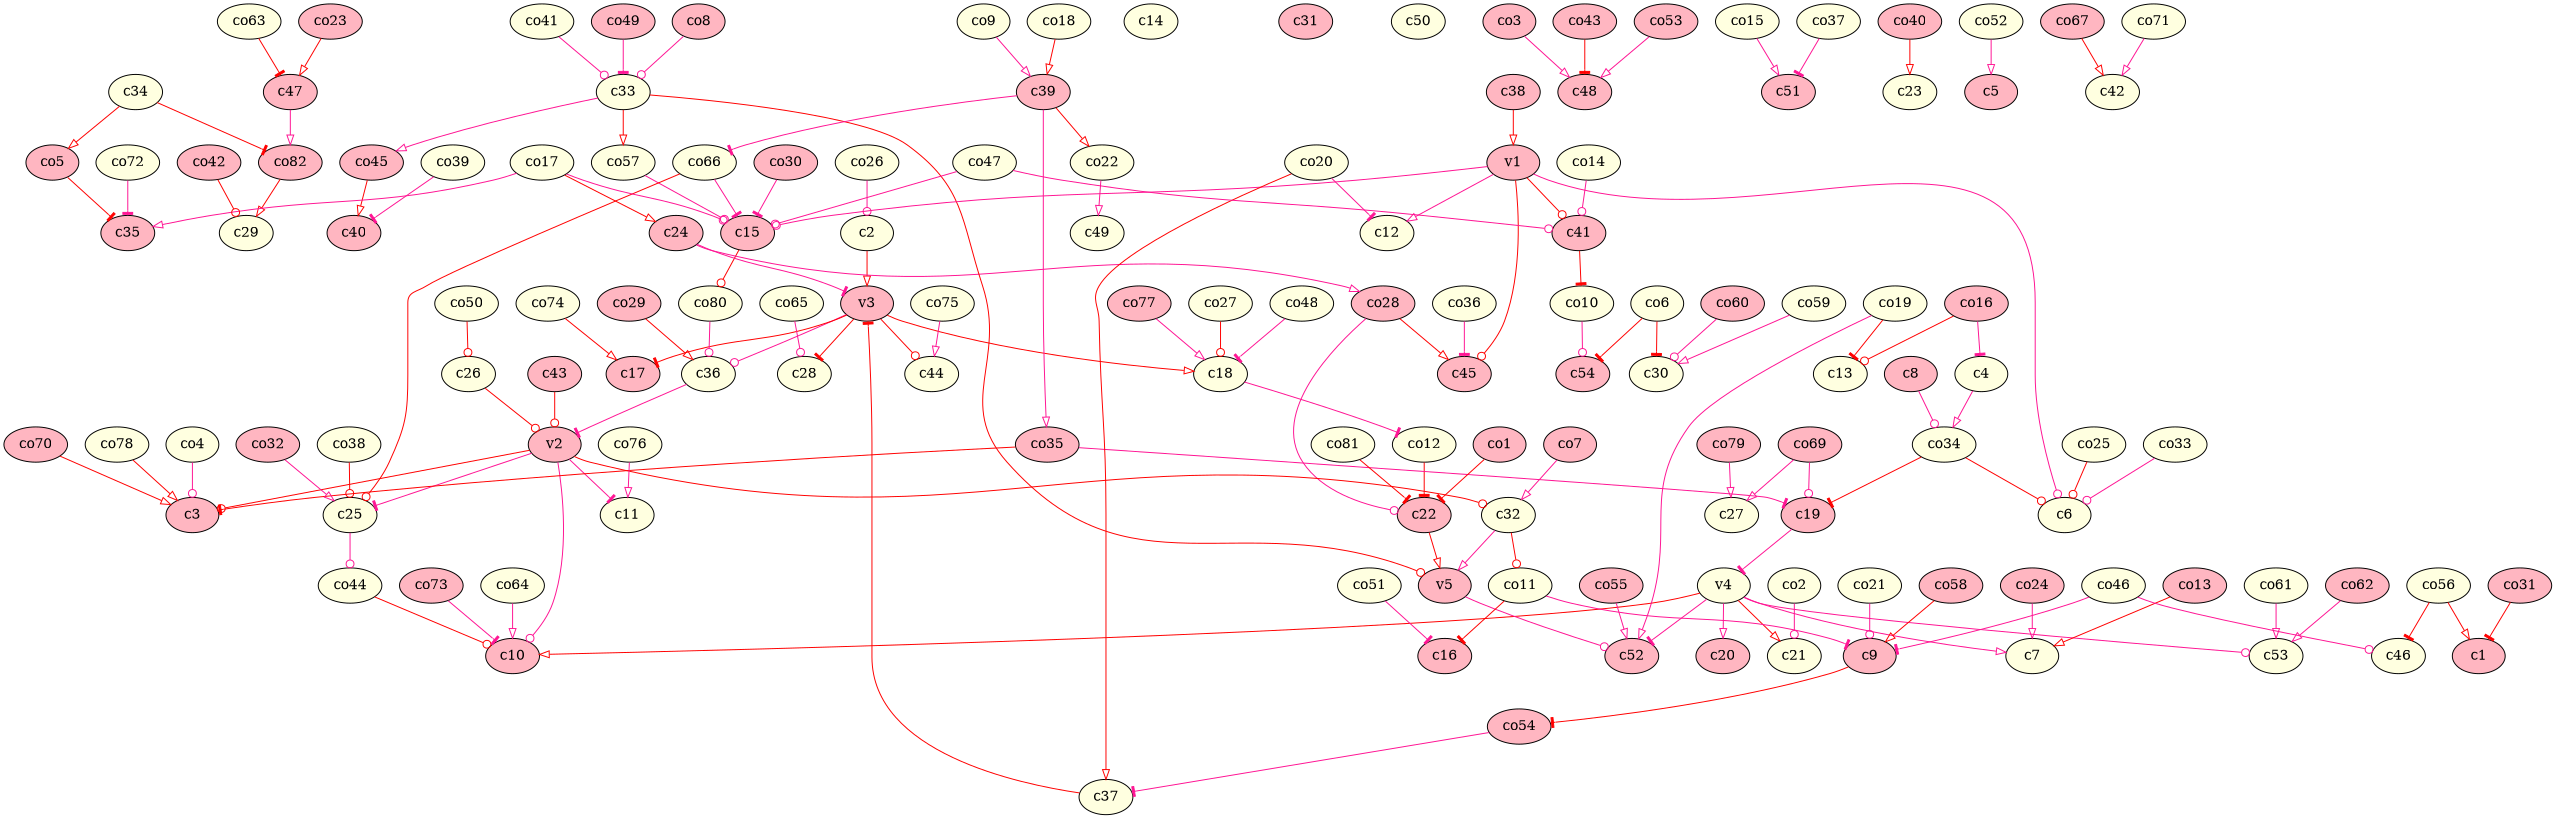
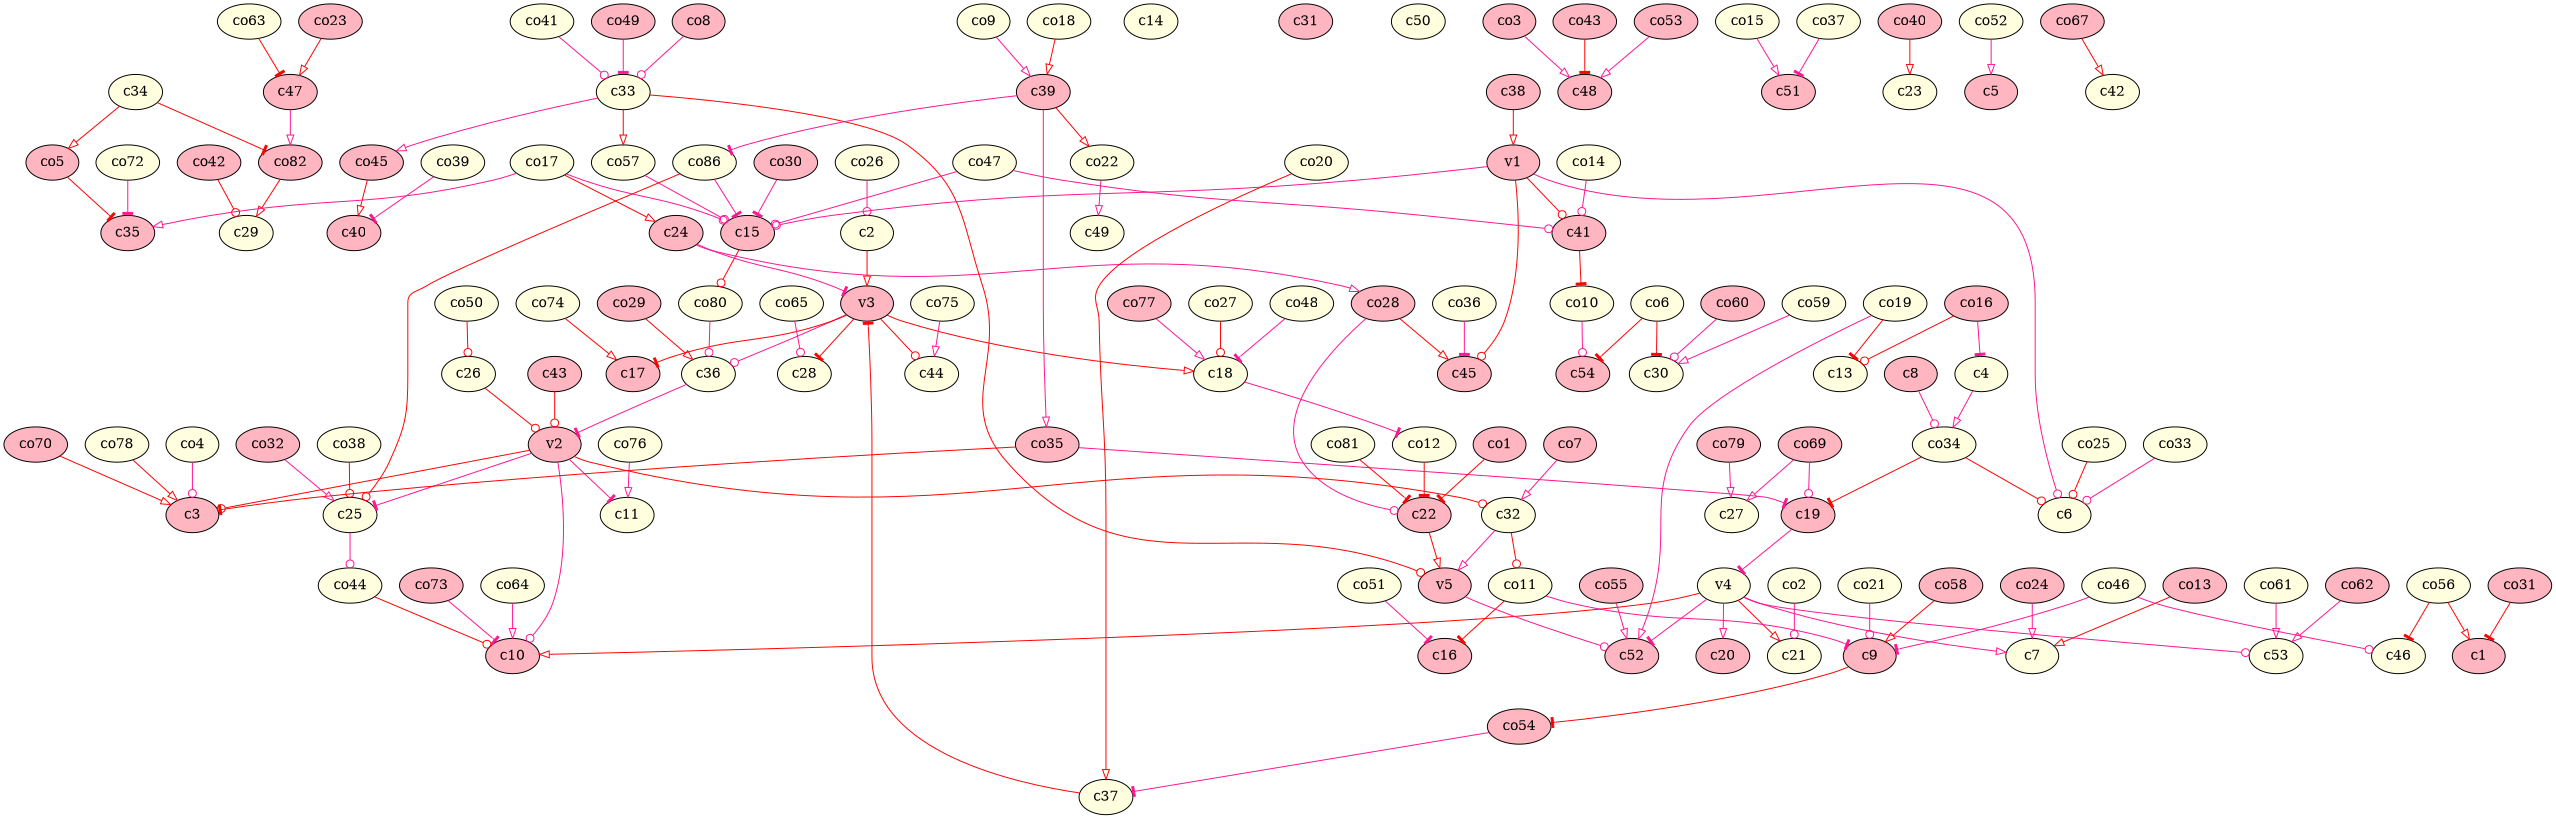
node "co71": removed
node "co66": label "co66" -> "co86"
node "c12": removed
